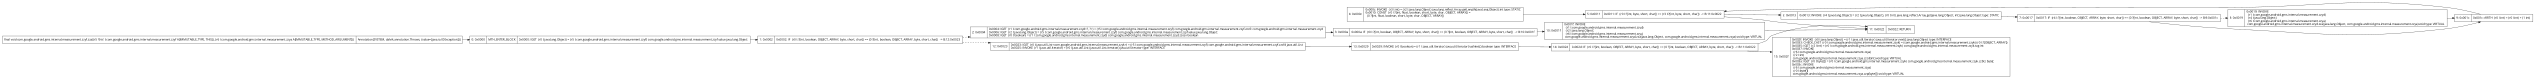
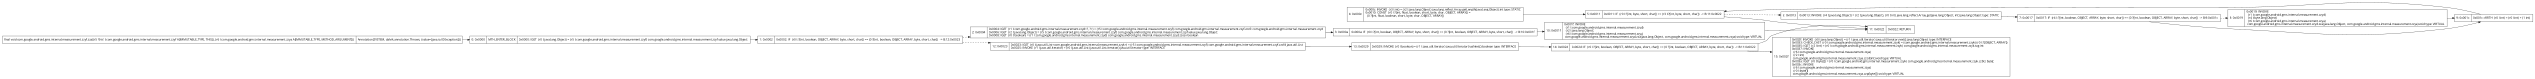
edge "5: 0x0011" -> "6: 0x0013": style solid -> dashed
node "8: 0x0019": text "(r4 I:java.lang.Object)" -> "(r4 I:byte.lang.Object)"
